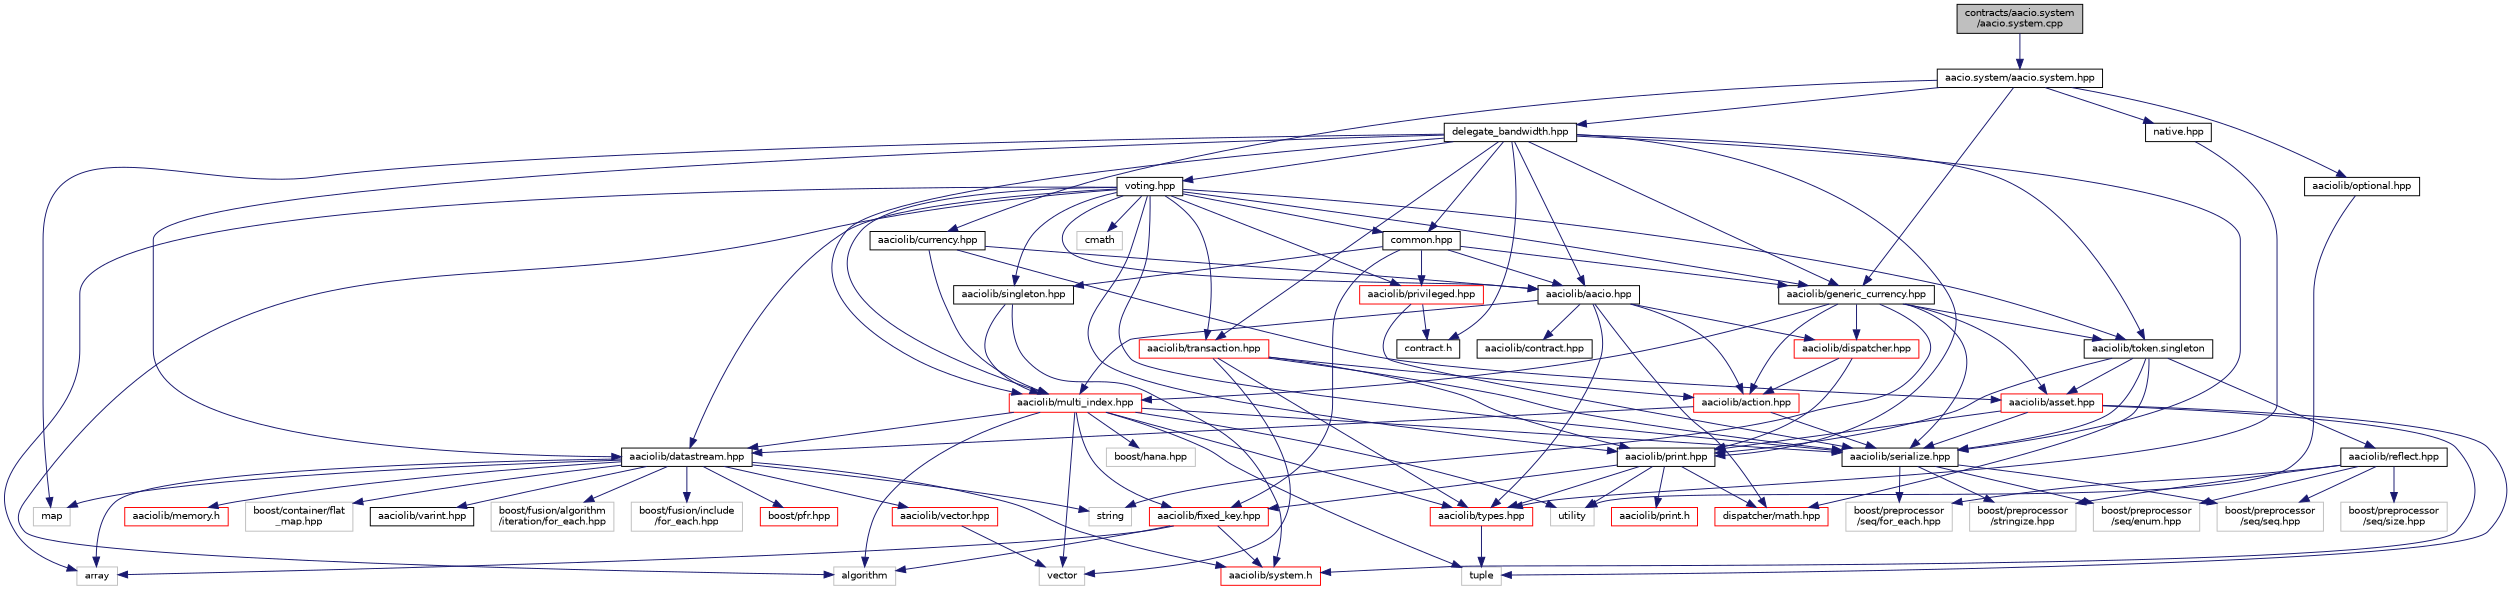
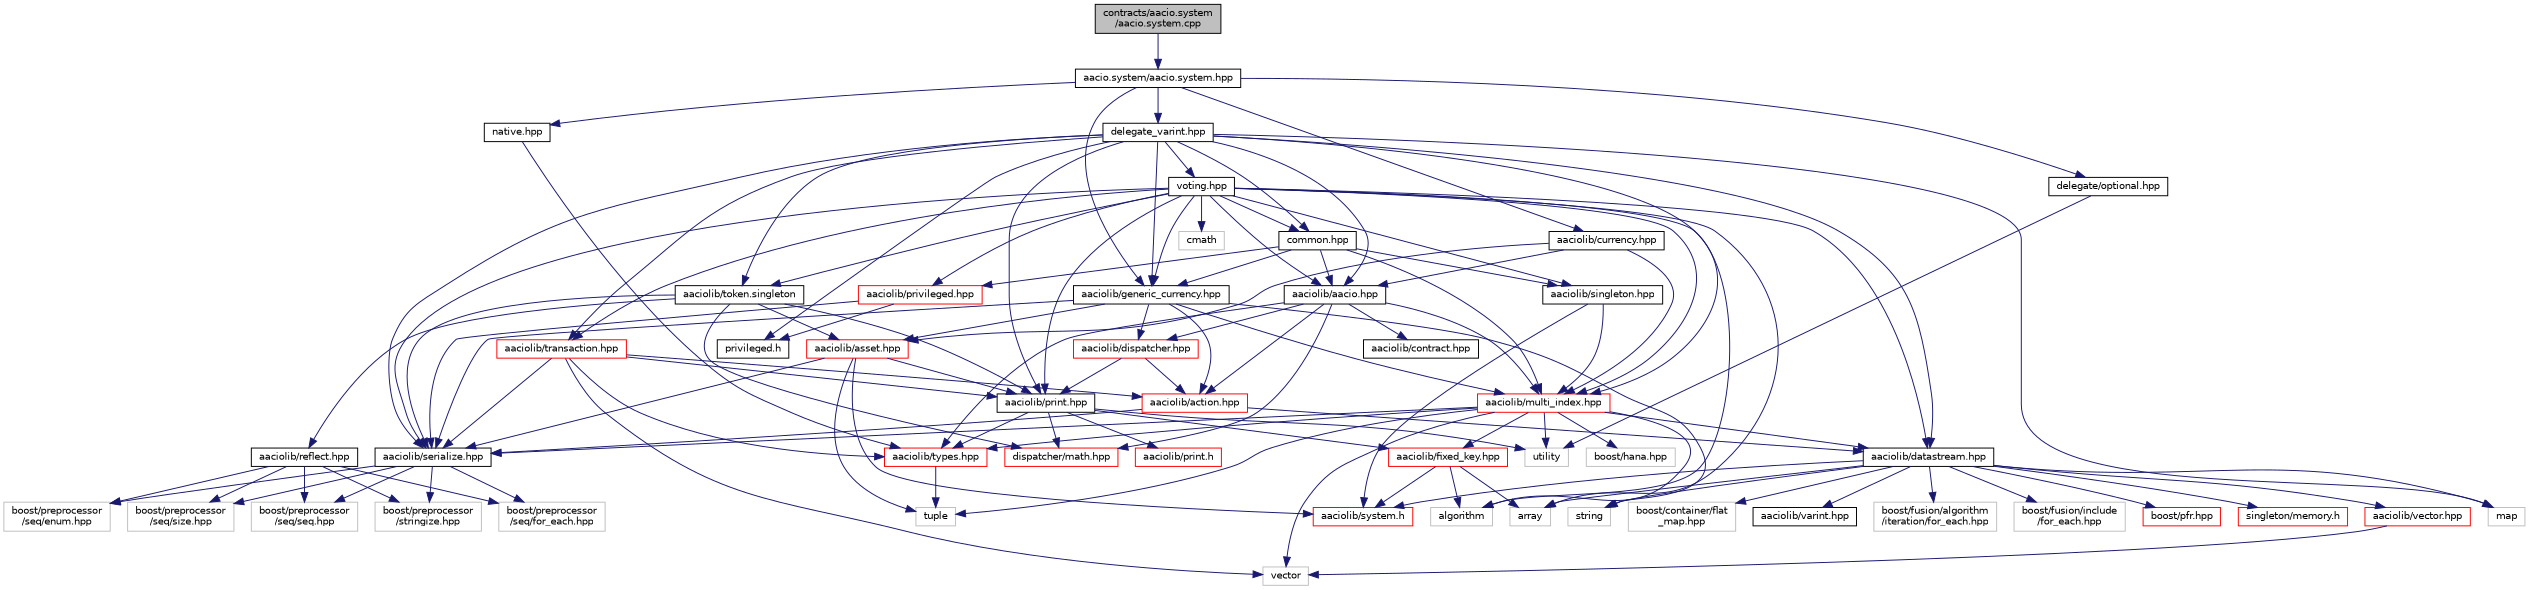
node "delegate_bandwidth.hpp": label "delegate_bandwidth.hpp" -> "delegate_varint.hpp"
node "aaciolib/optional.hpp": label "aaciolib/optional.hpp" -> "delegate/optional.hpp"
edge "aaciolib/generic_currency.hpp" -> "aaciolib/token.singleton": removed
node "contract.h": label "contract.h" -> "privileged.h"
edge "common.hpp" -> "aaciolib/fixed_key.hpp": now "common.hpp" -> "aaciolib/multi_index.hpp"
edge "aaciolib/serialize.hpp" -> "boost/preprocessor /seq/size.hpp": added
node "aaciolib/memory.h": label "aaciolib/memory.h" -> "singleton/memory.h"
